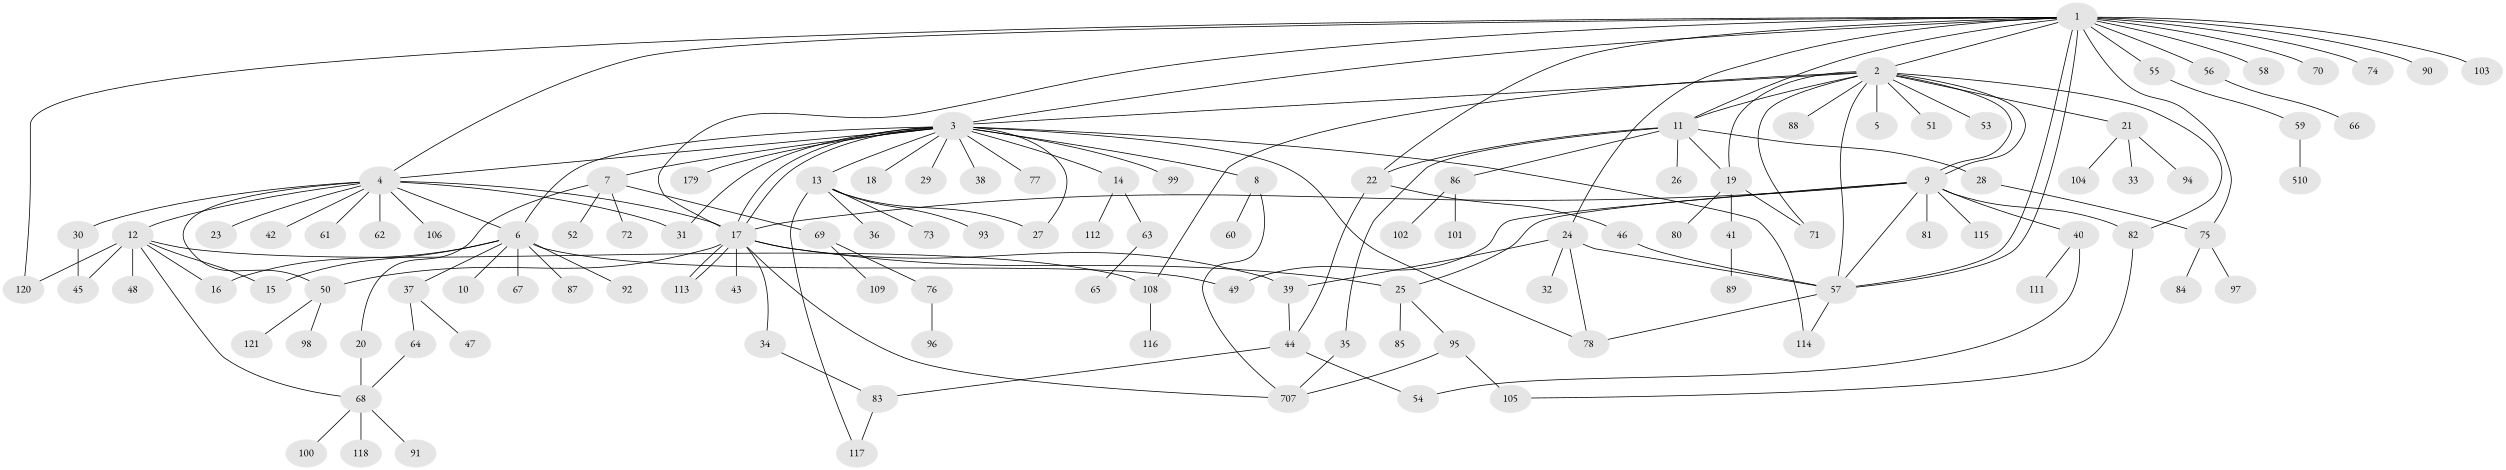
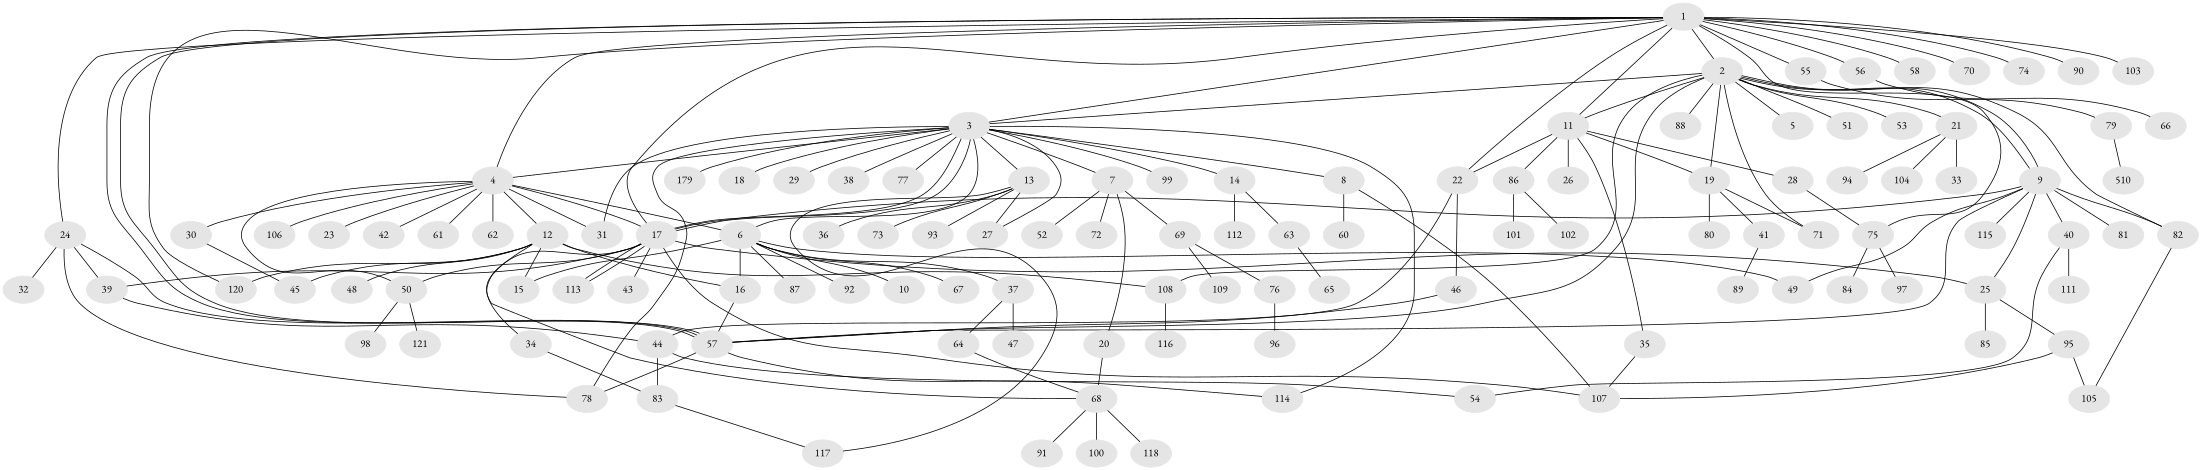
node "59": label "59" -> "79"
edge "16" -- "57": added
node "707": label "707" -> "107"
